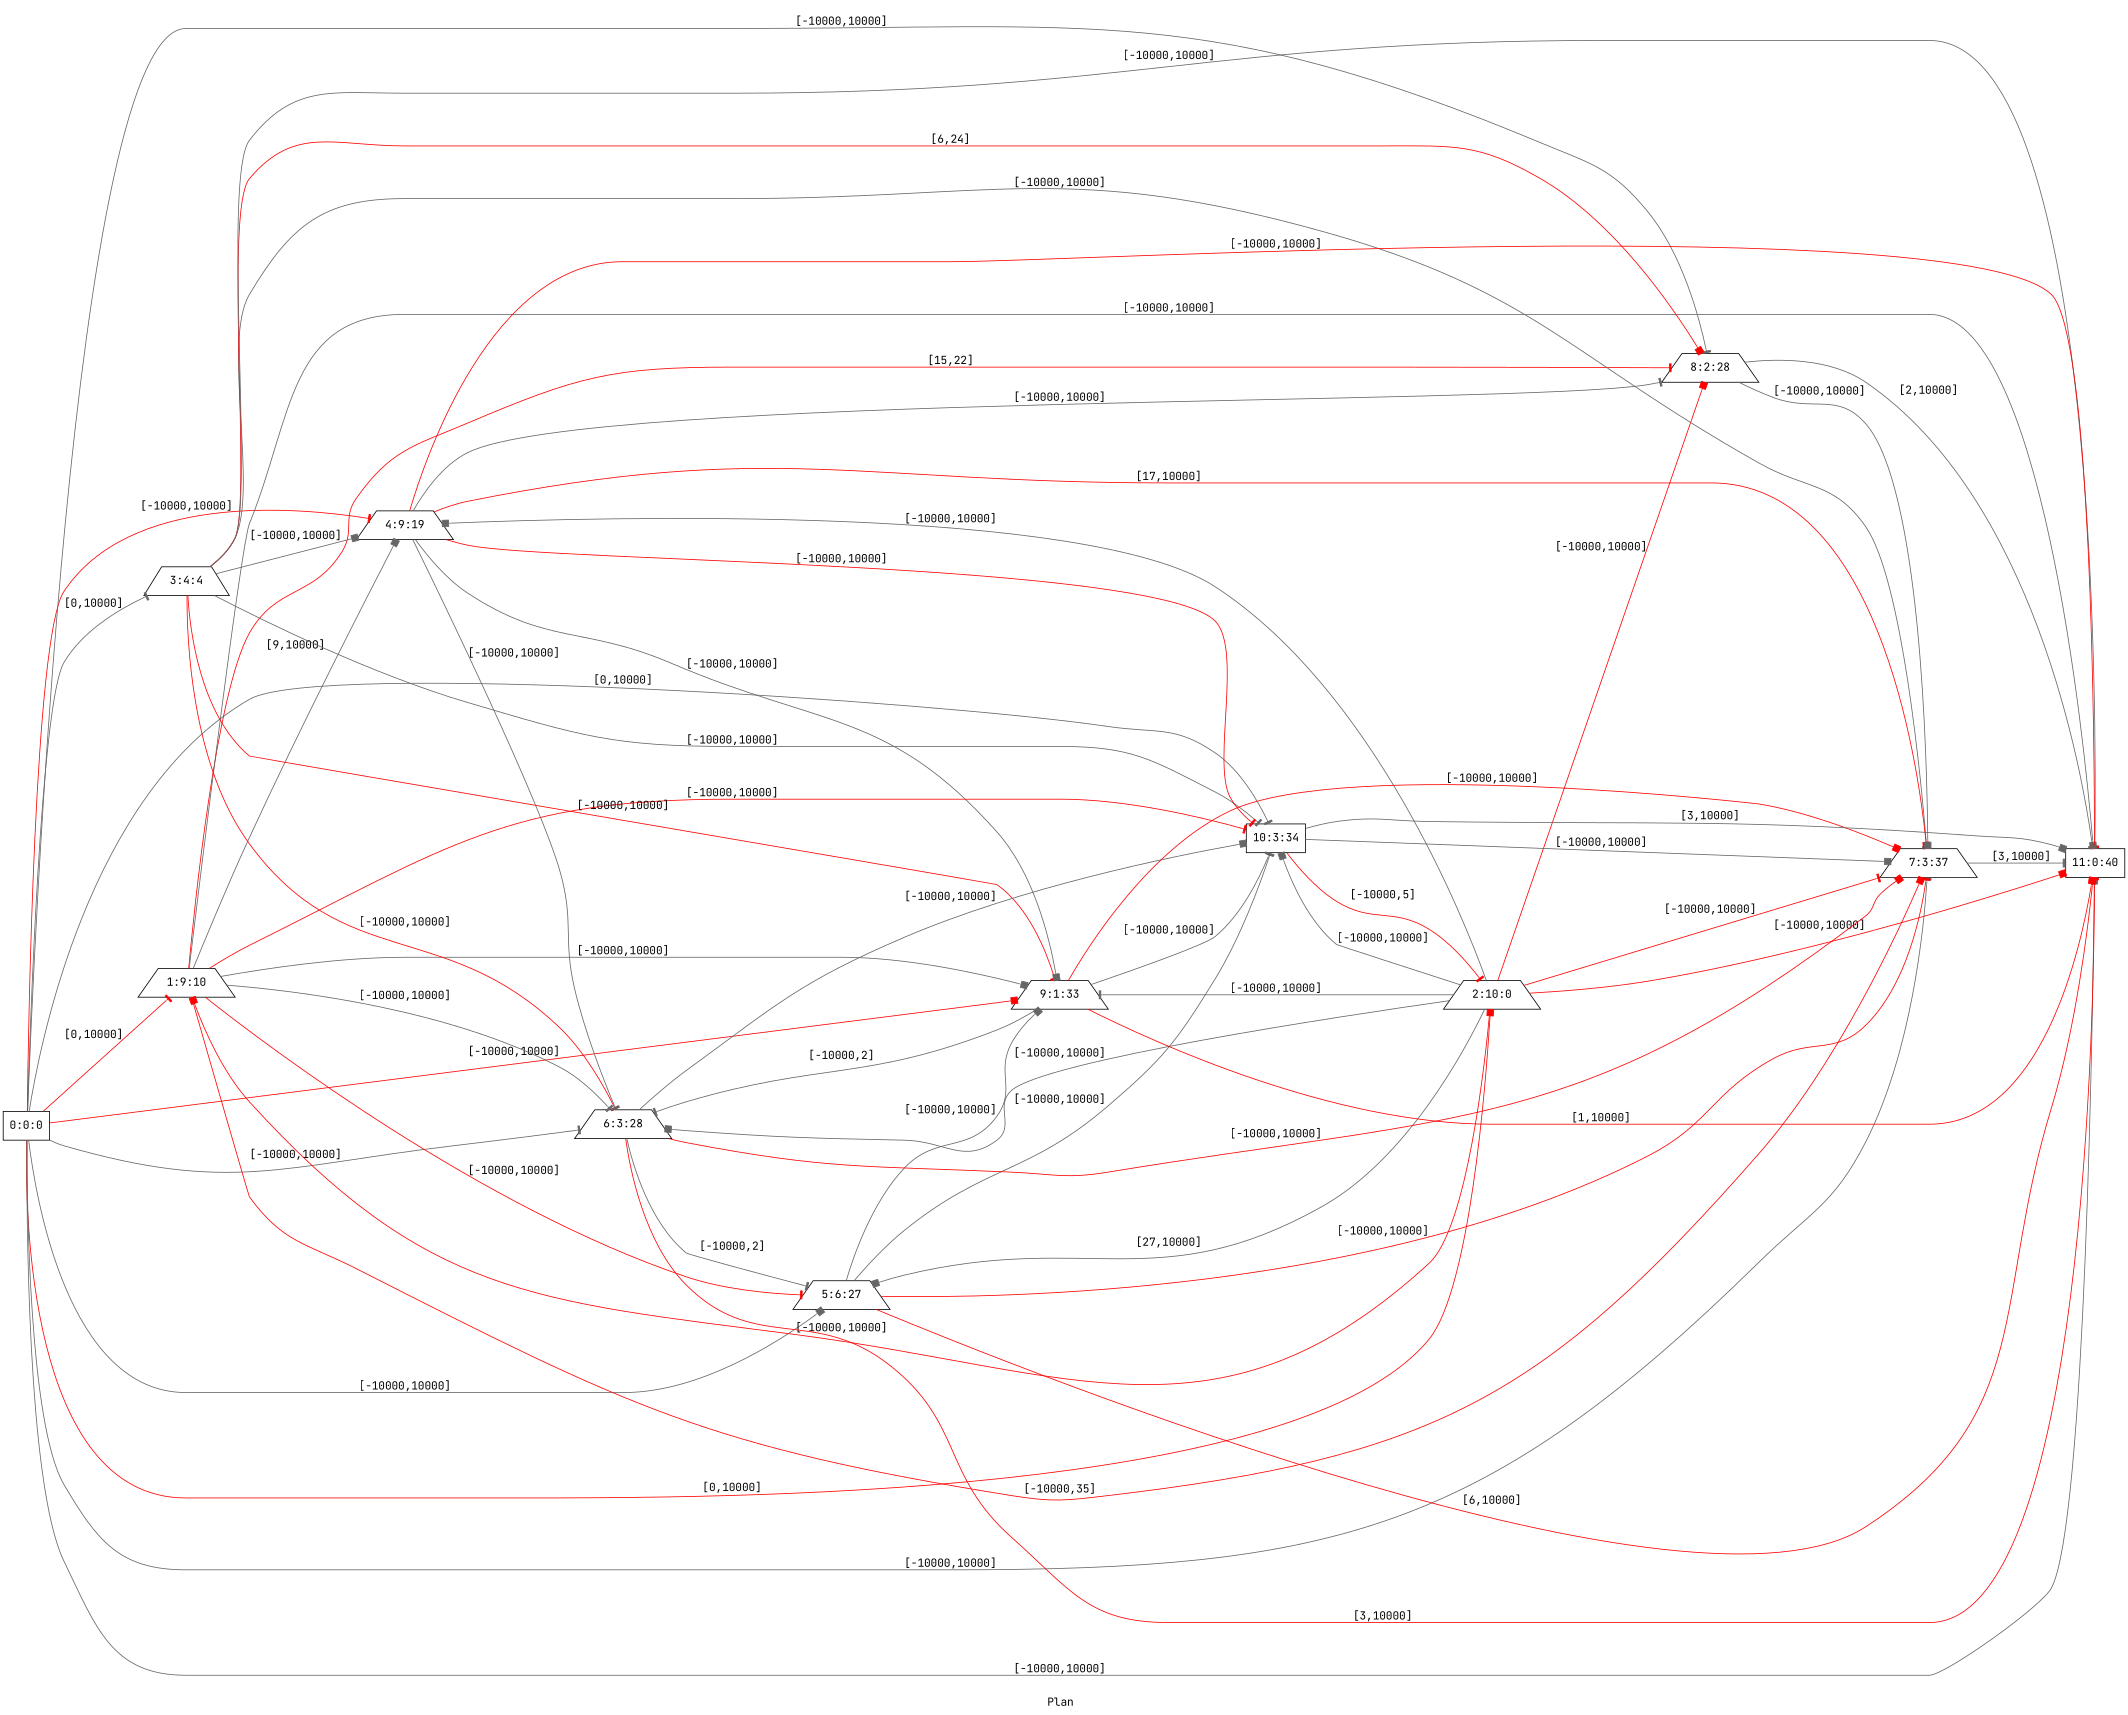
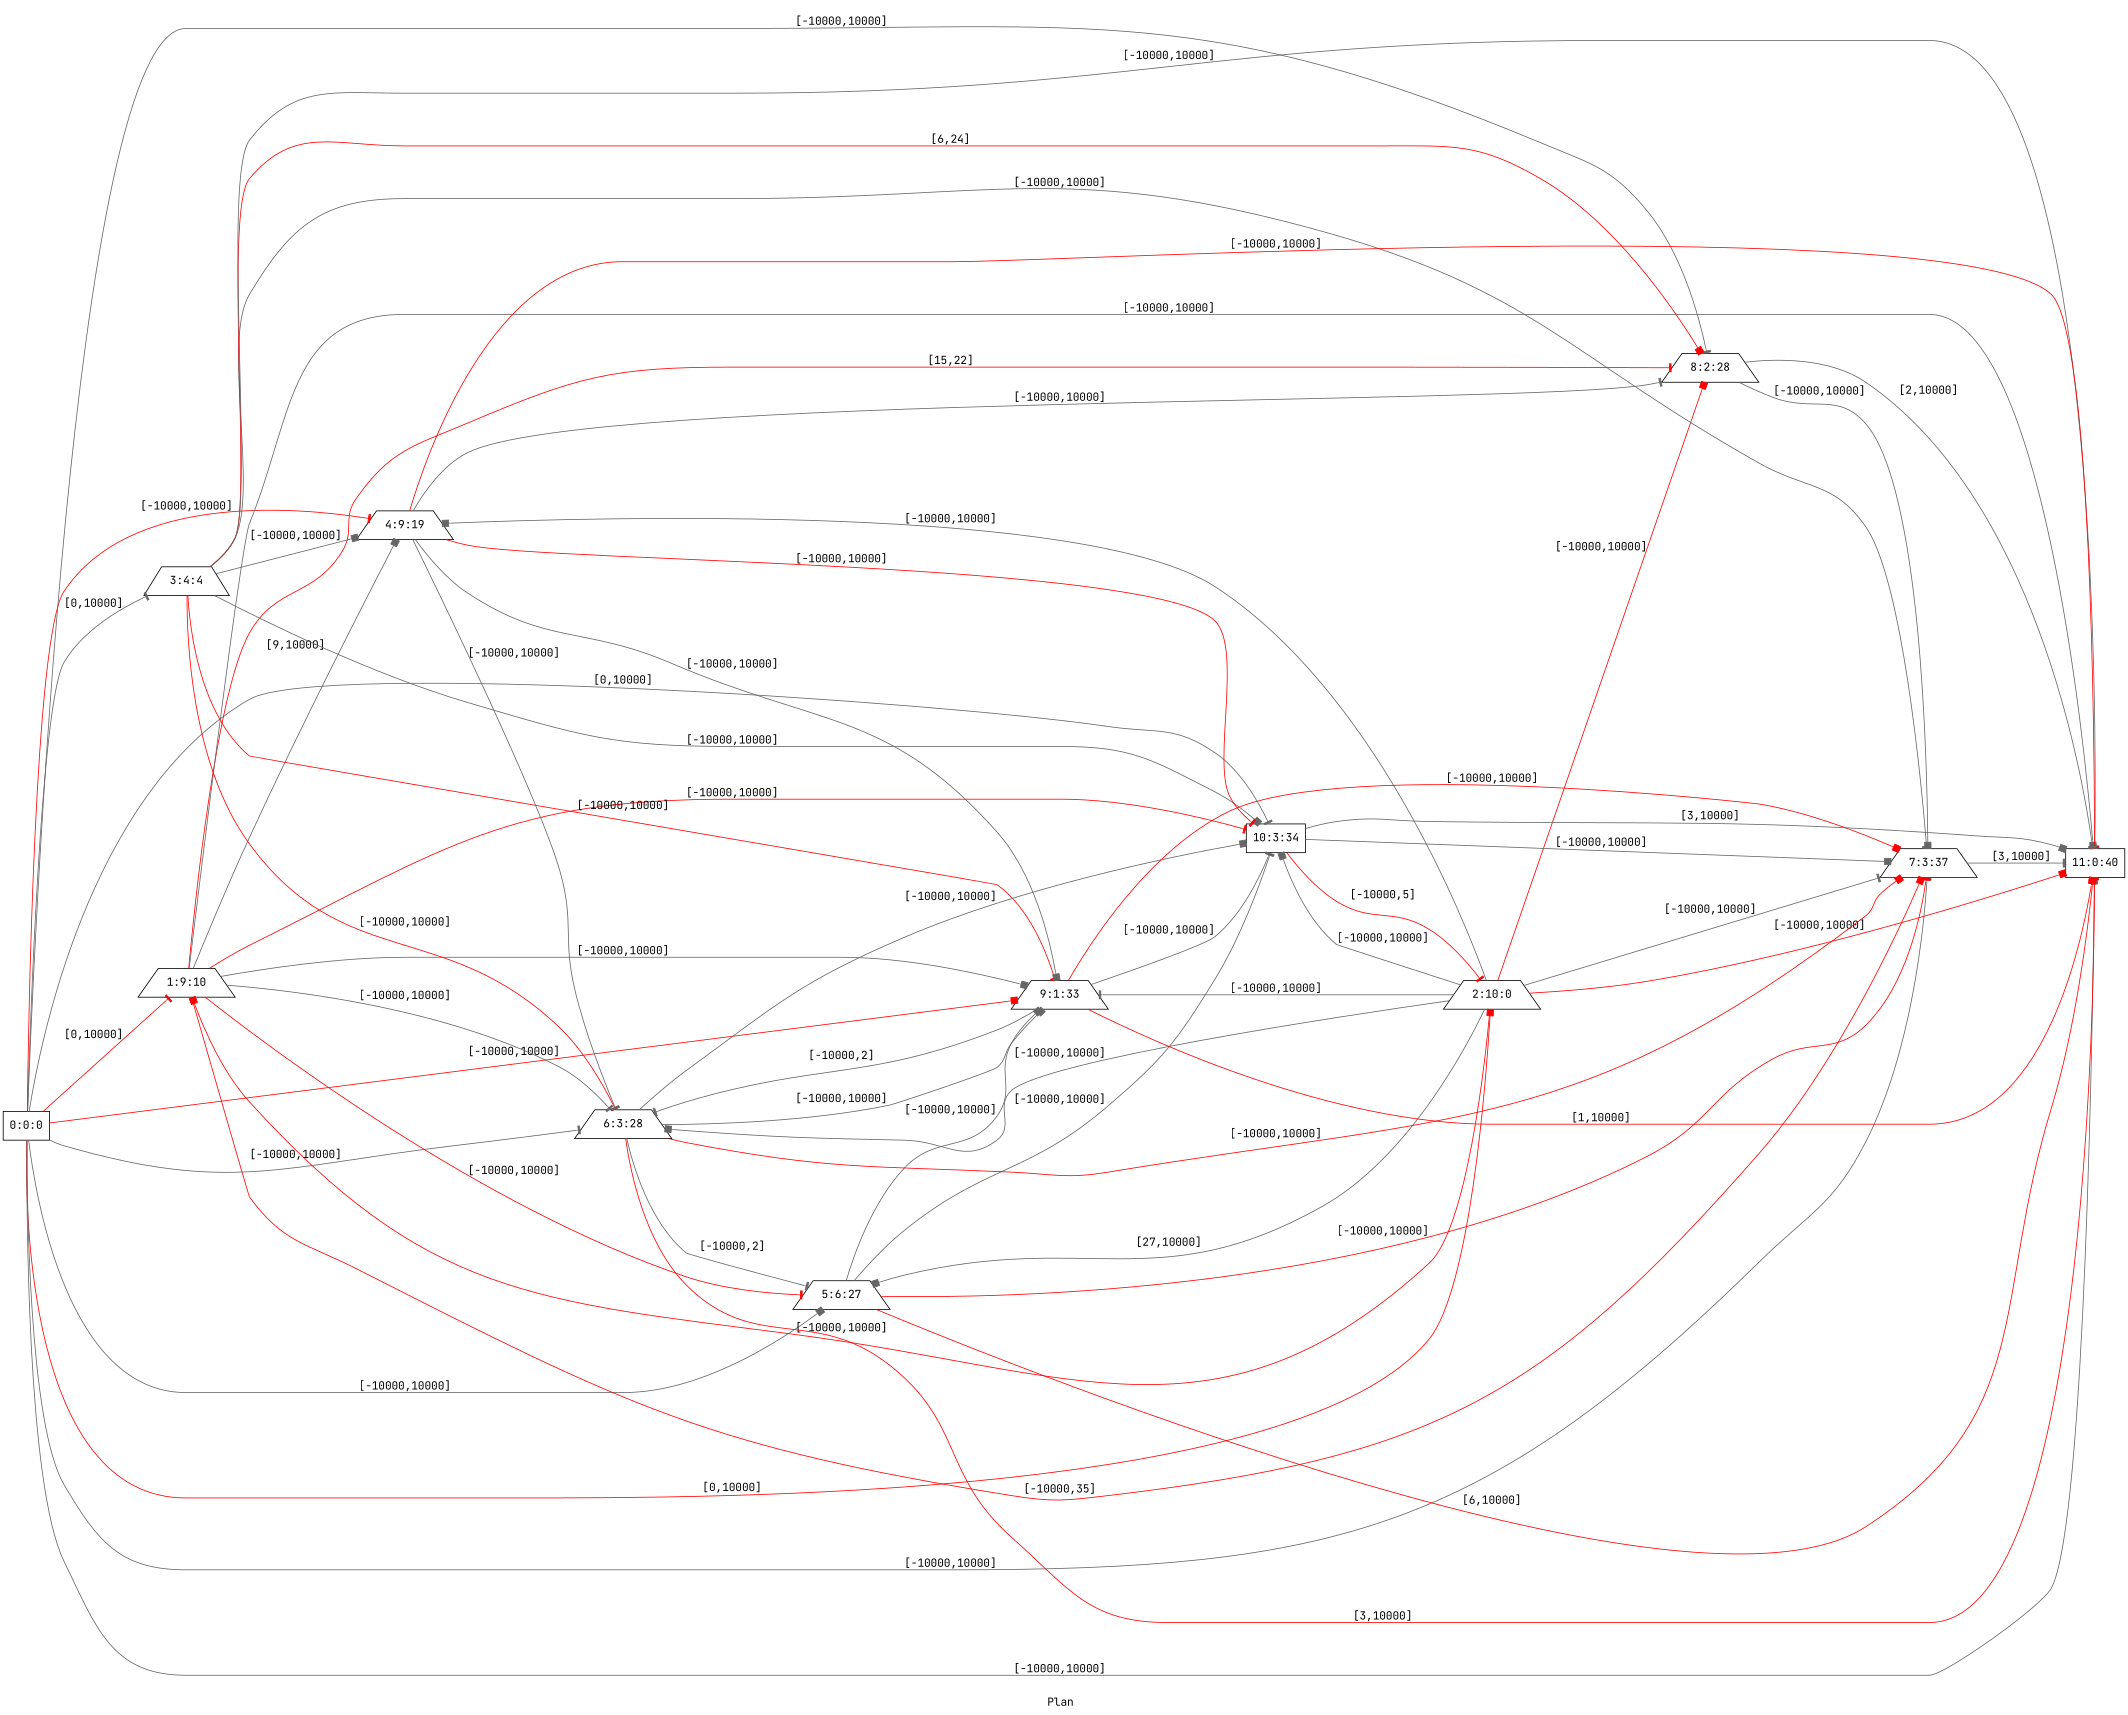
edge "4:9:19" -> "7:3:37": removed, label "[17,10000]"
edge "3:4:4" -> "10:3:34": arrowhead tee -> box
edge "2:10:0" -> "7:3:37": color red -> gray40
edge "6:3:28" -> "9:1:33": added, label "[-10000,10000]"
